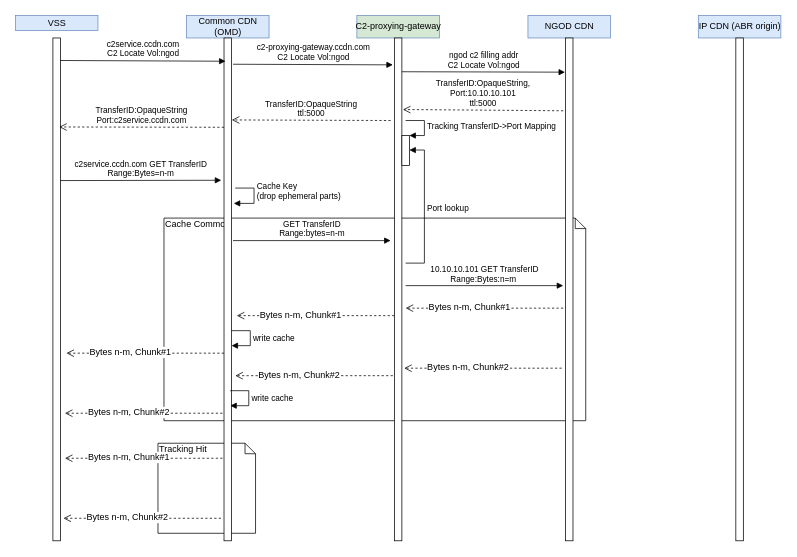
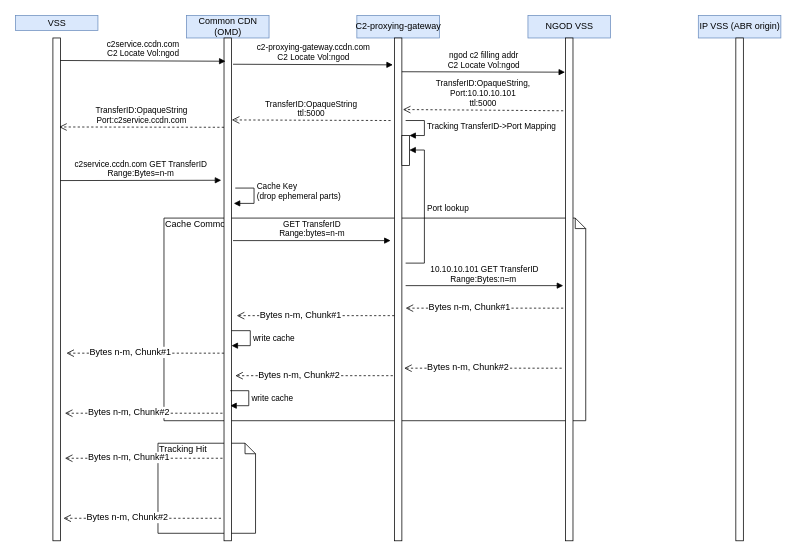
node "C2-proxying-gateway": fillcolor #d5e8d4 -> #dae8fc
node "NGOD CDN": label "NGOD CDN" -> "NGOD VSS"
node "IP CDN (ABR origin)": label "IP CDN (ABR origin)" -> "IP VSS (ABR origin)"
